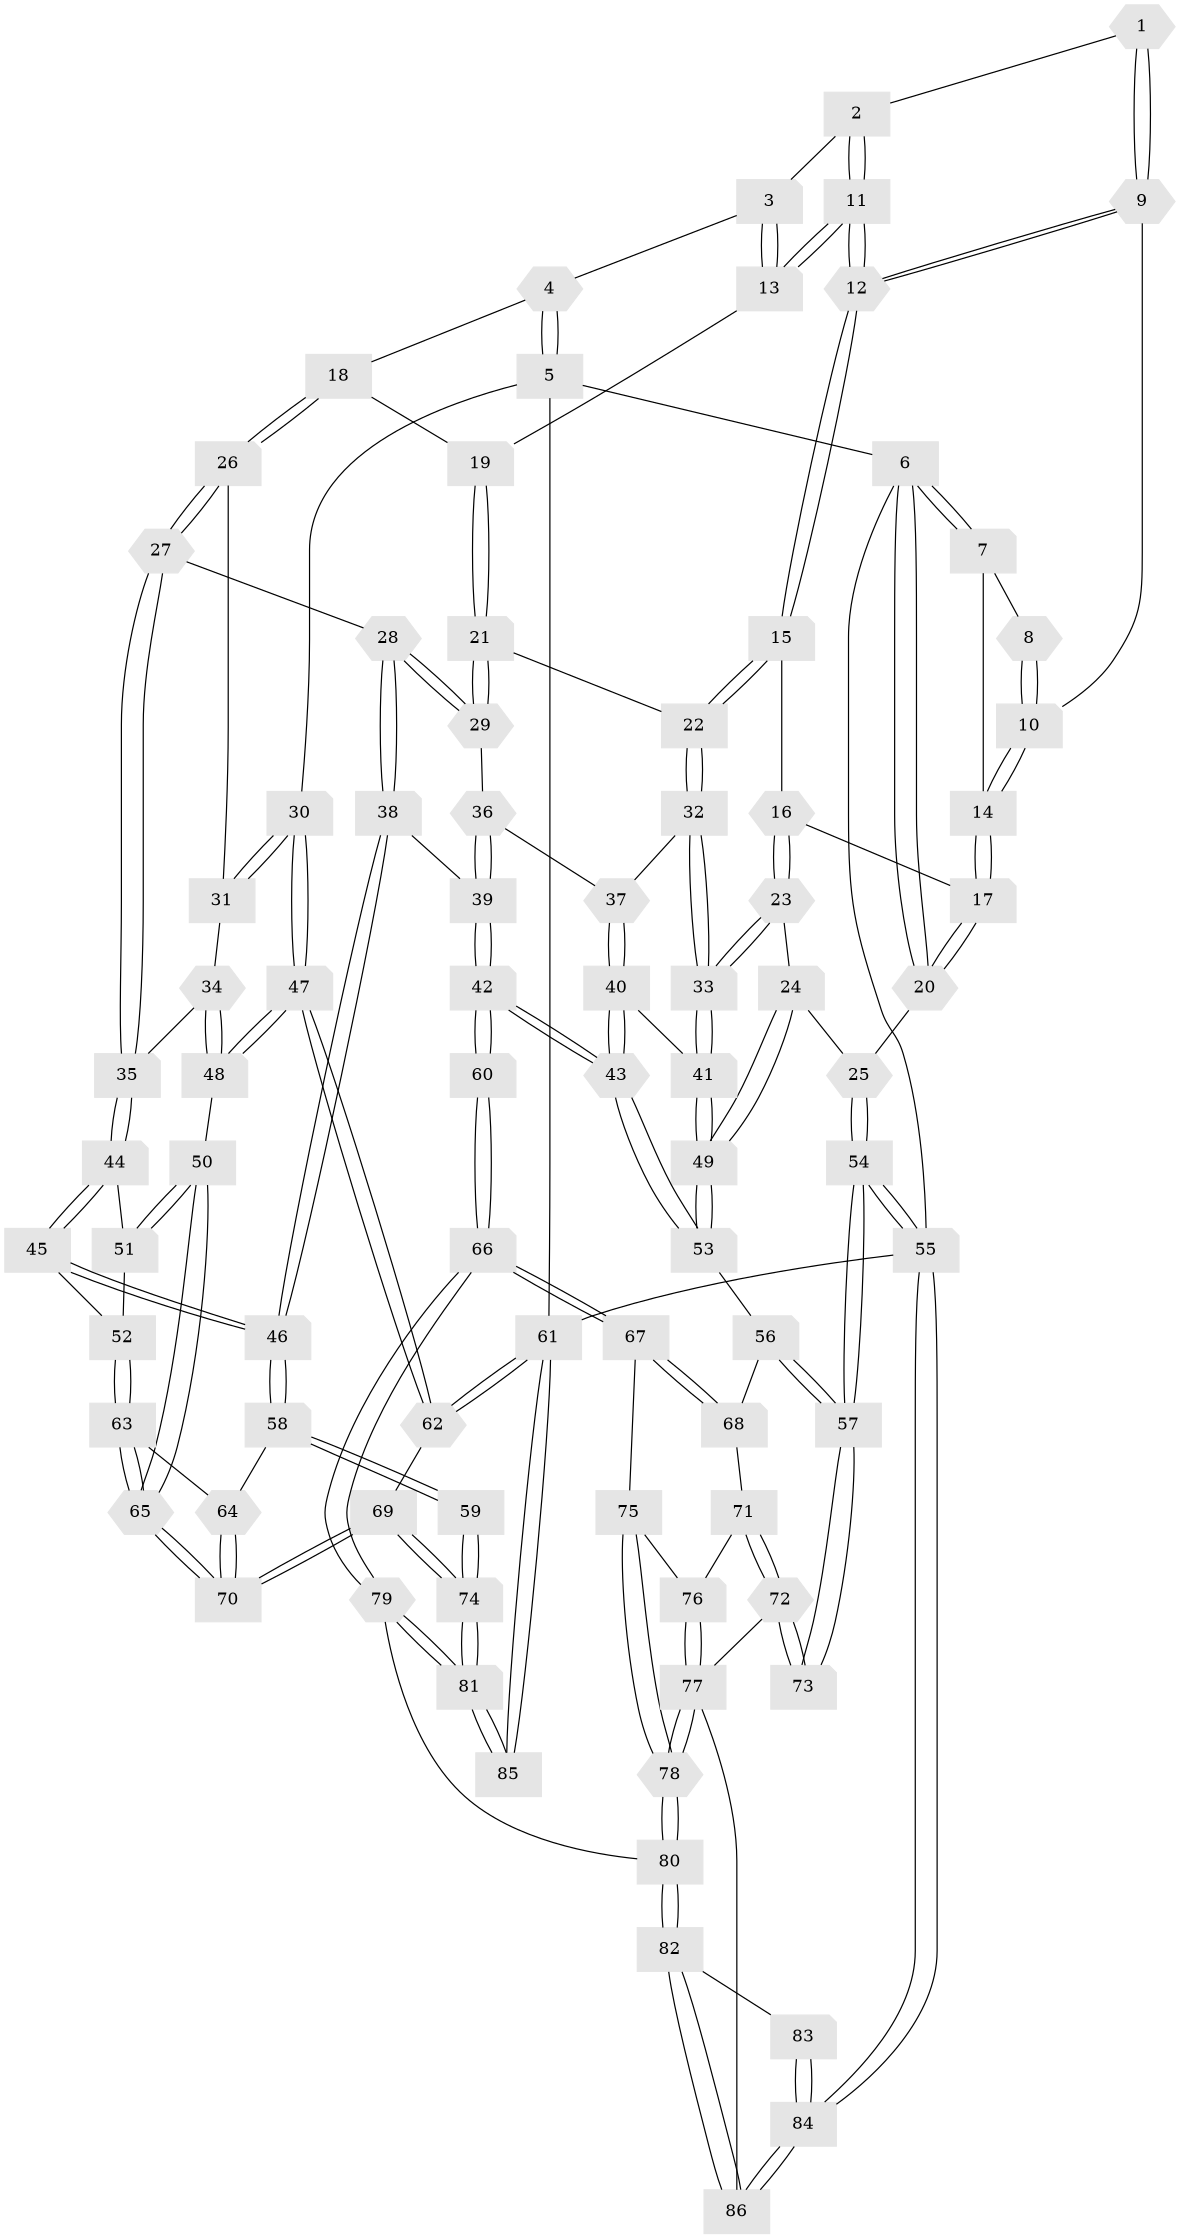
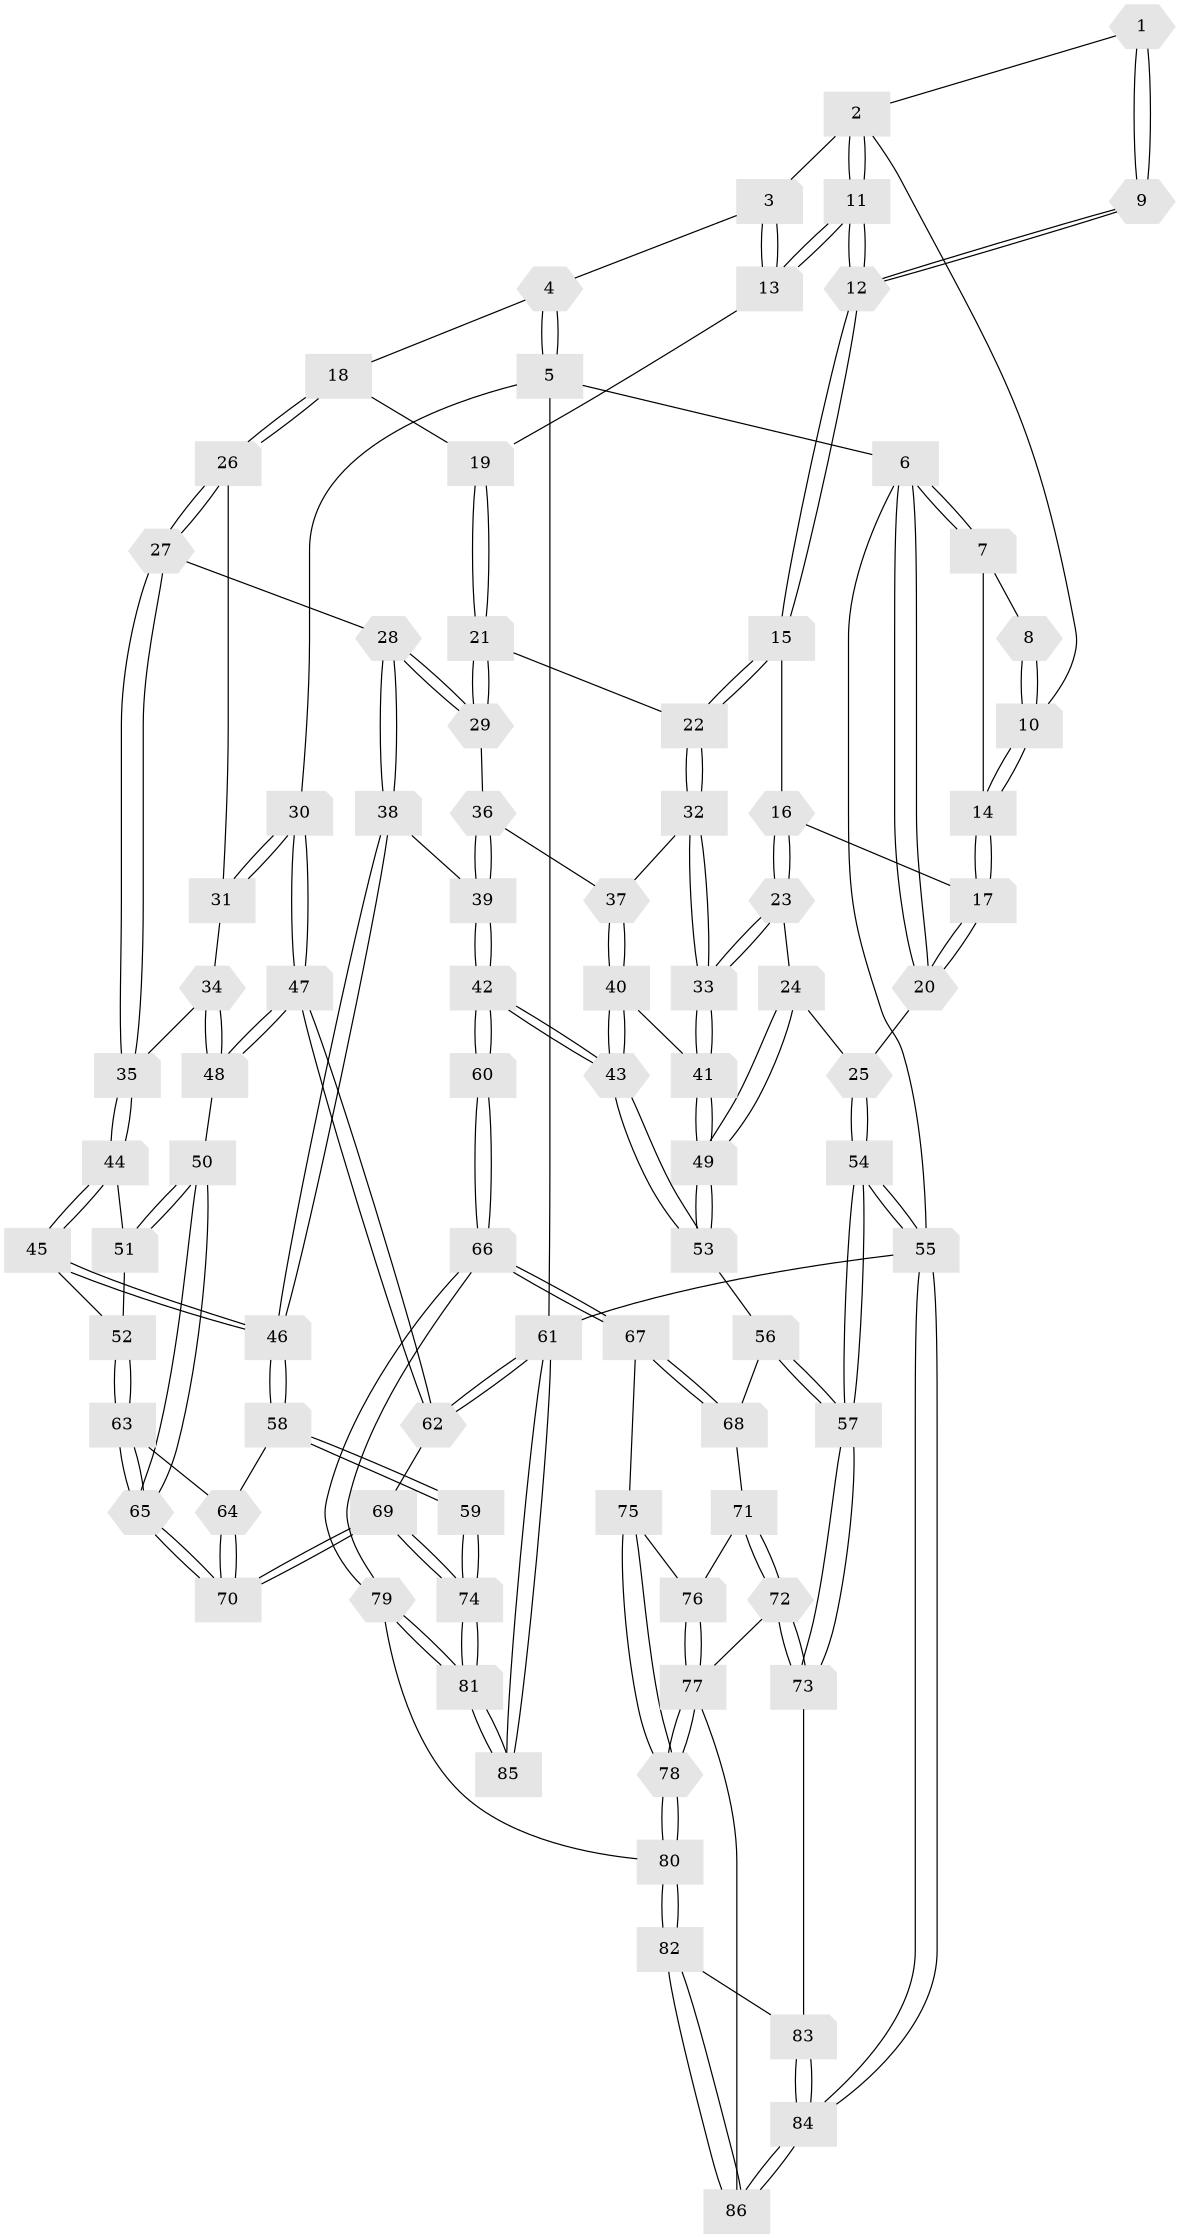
edge "9" -- "10": now "2" -- "10"
edge "73" -- "83": added
